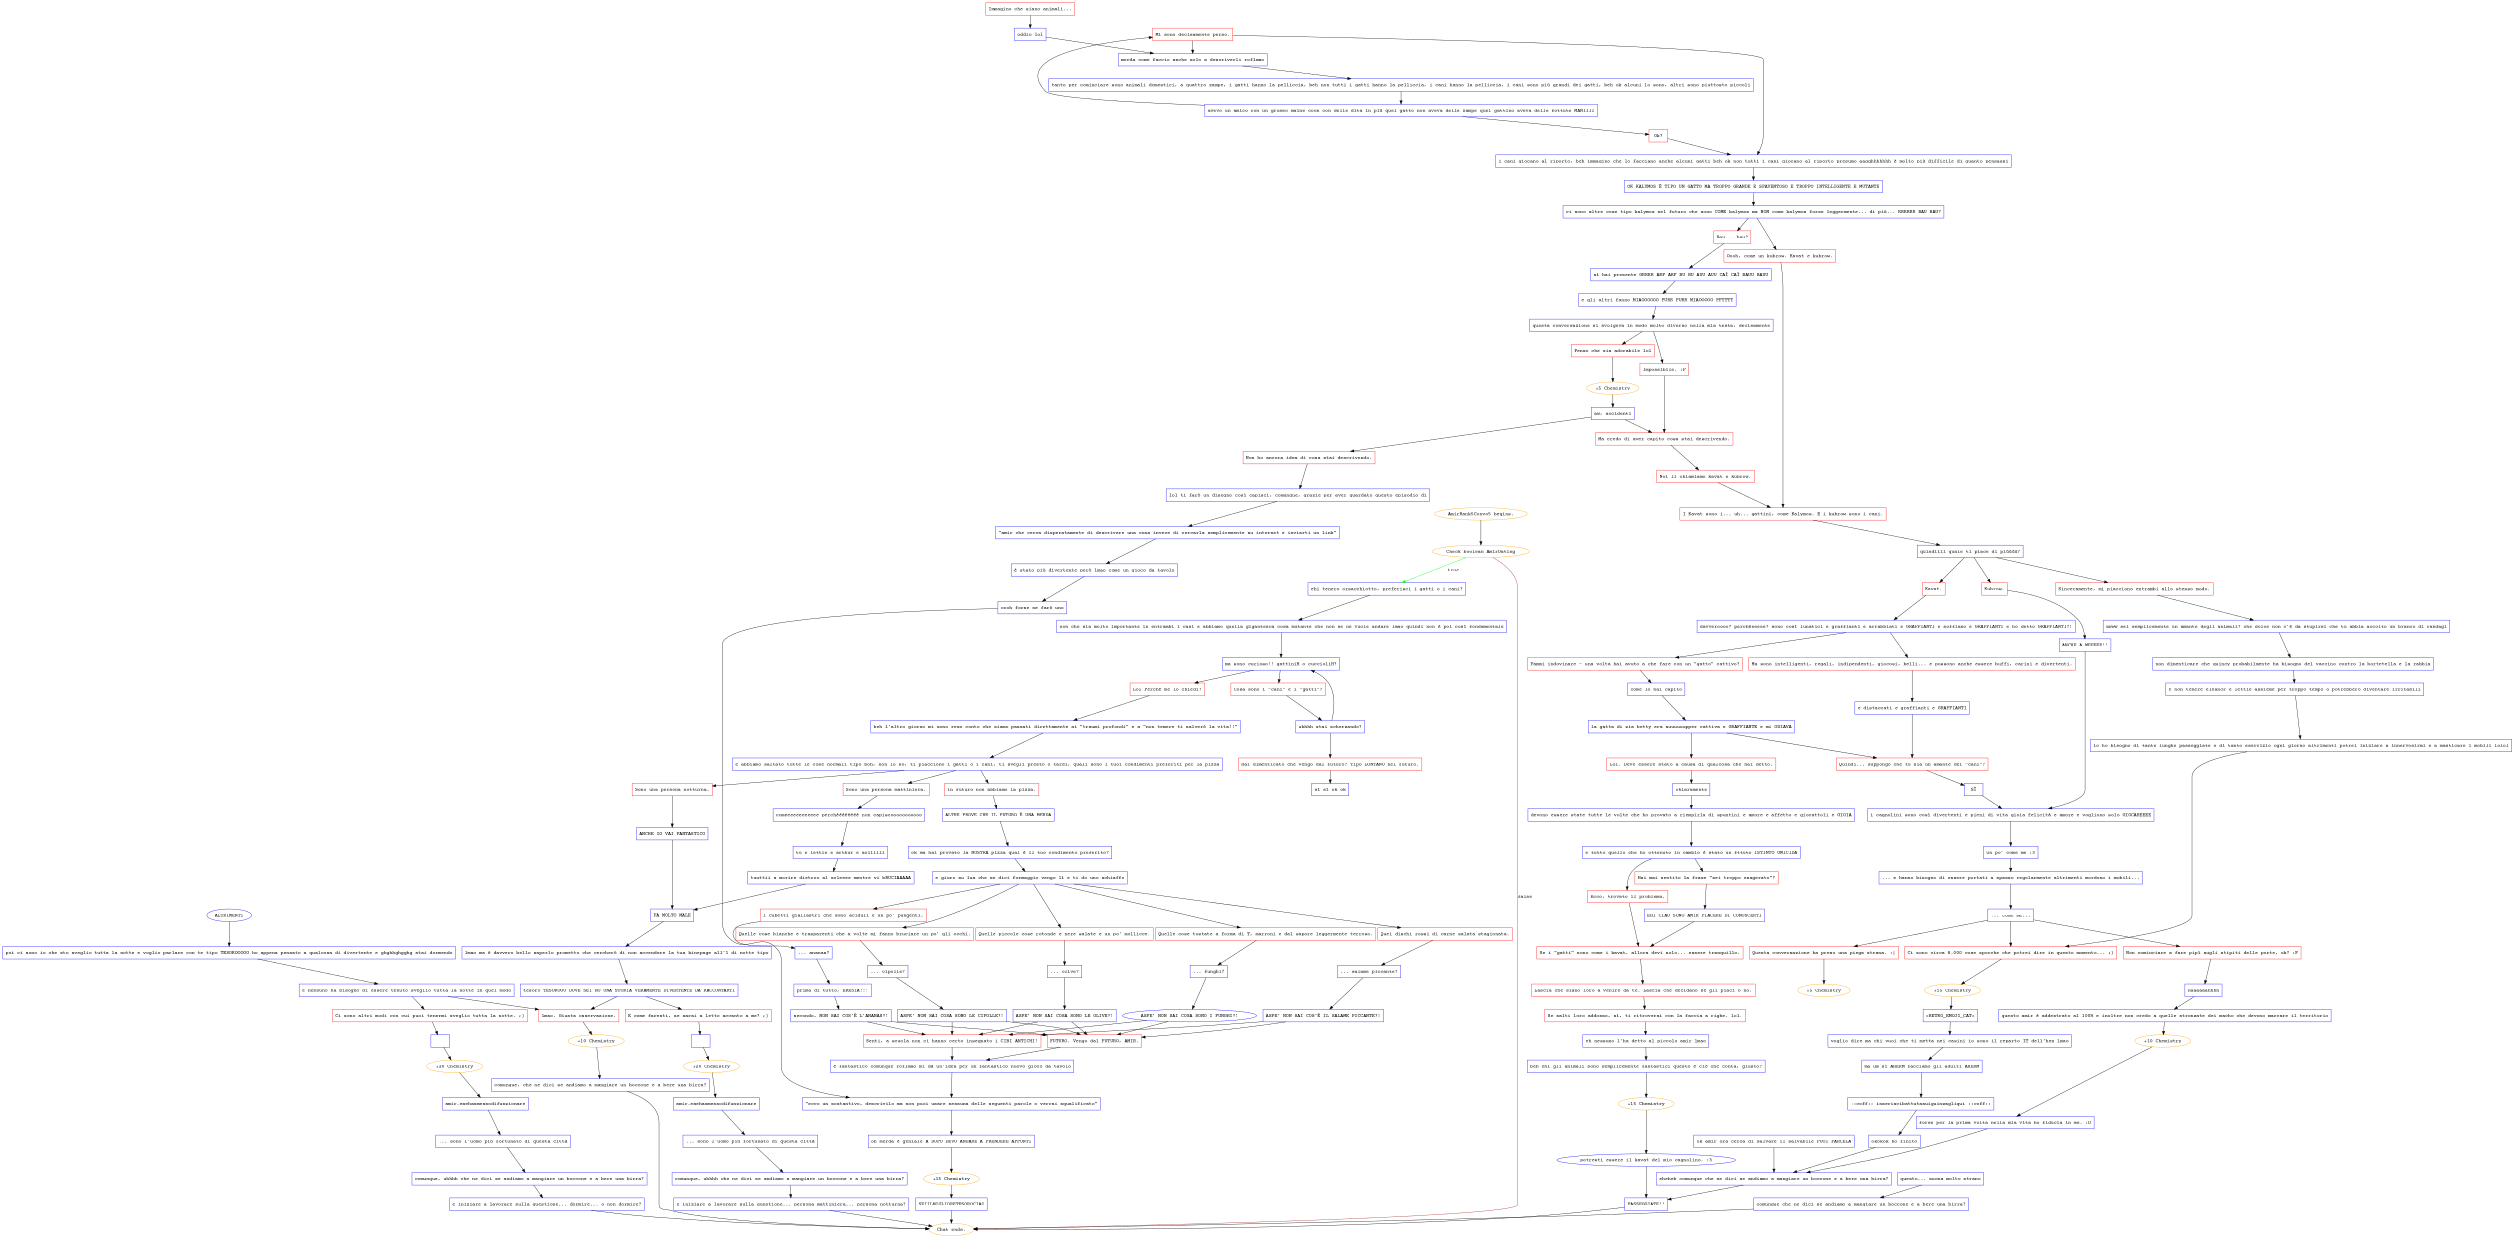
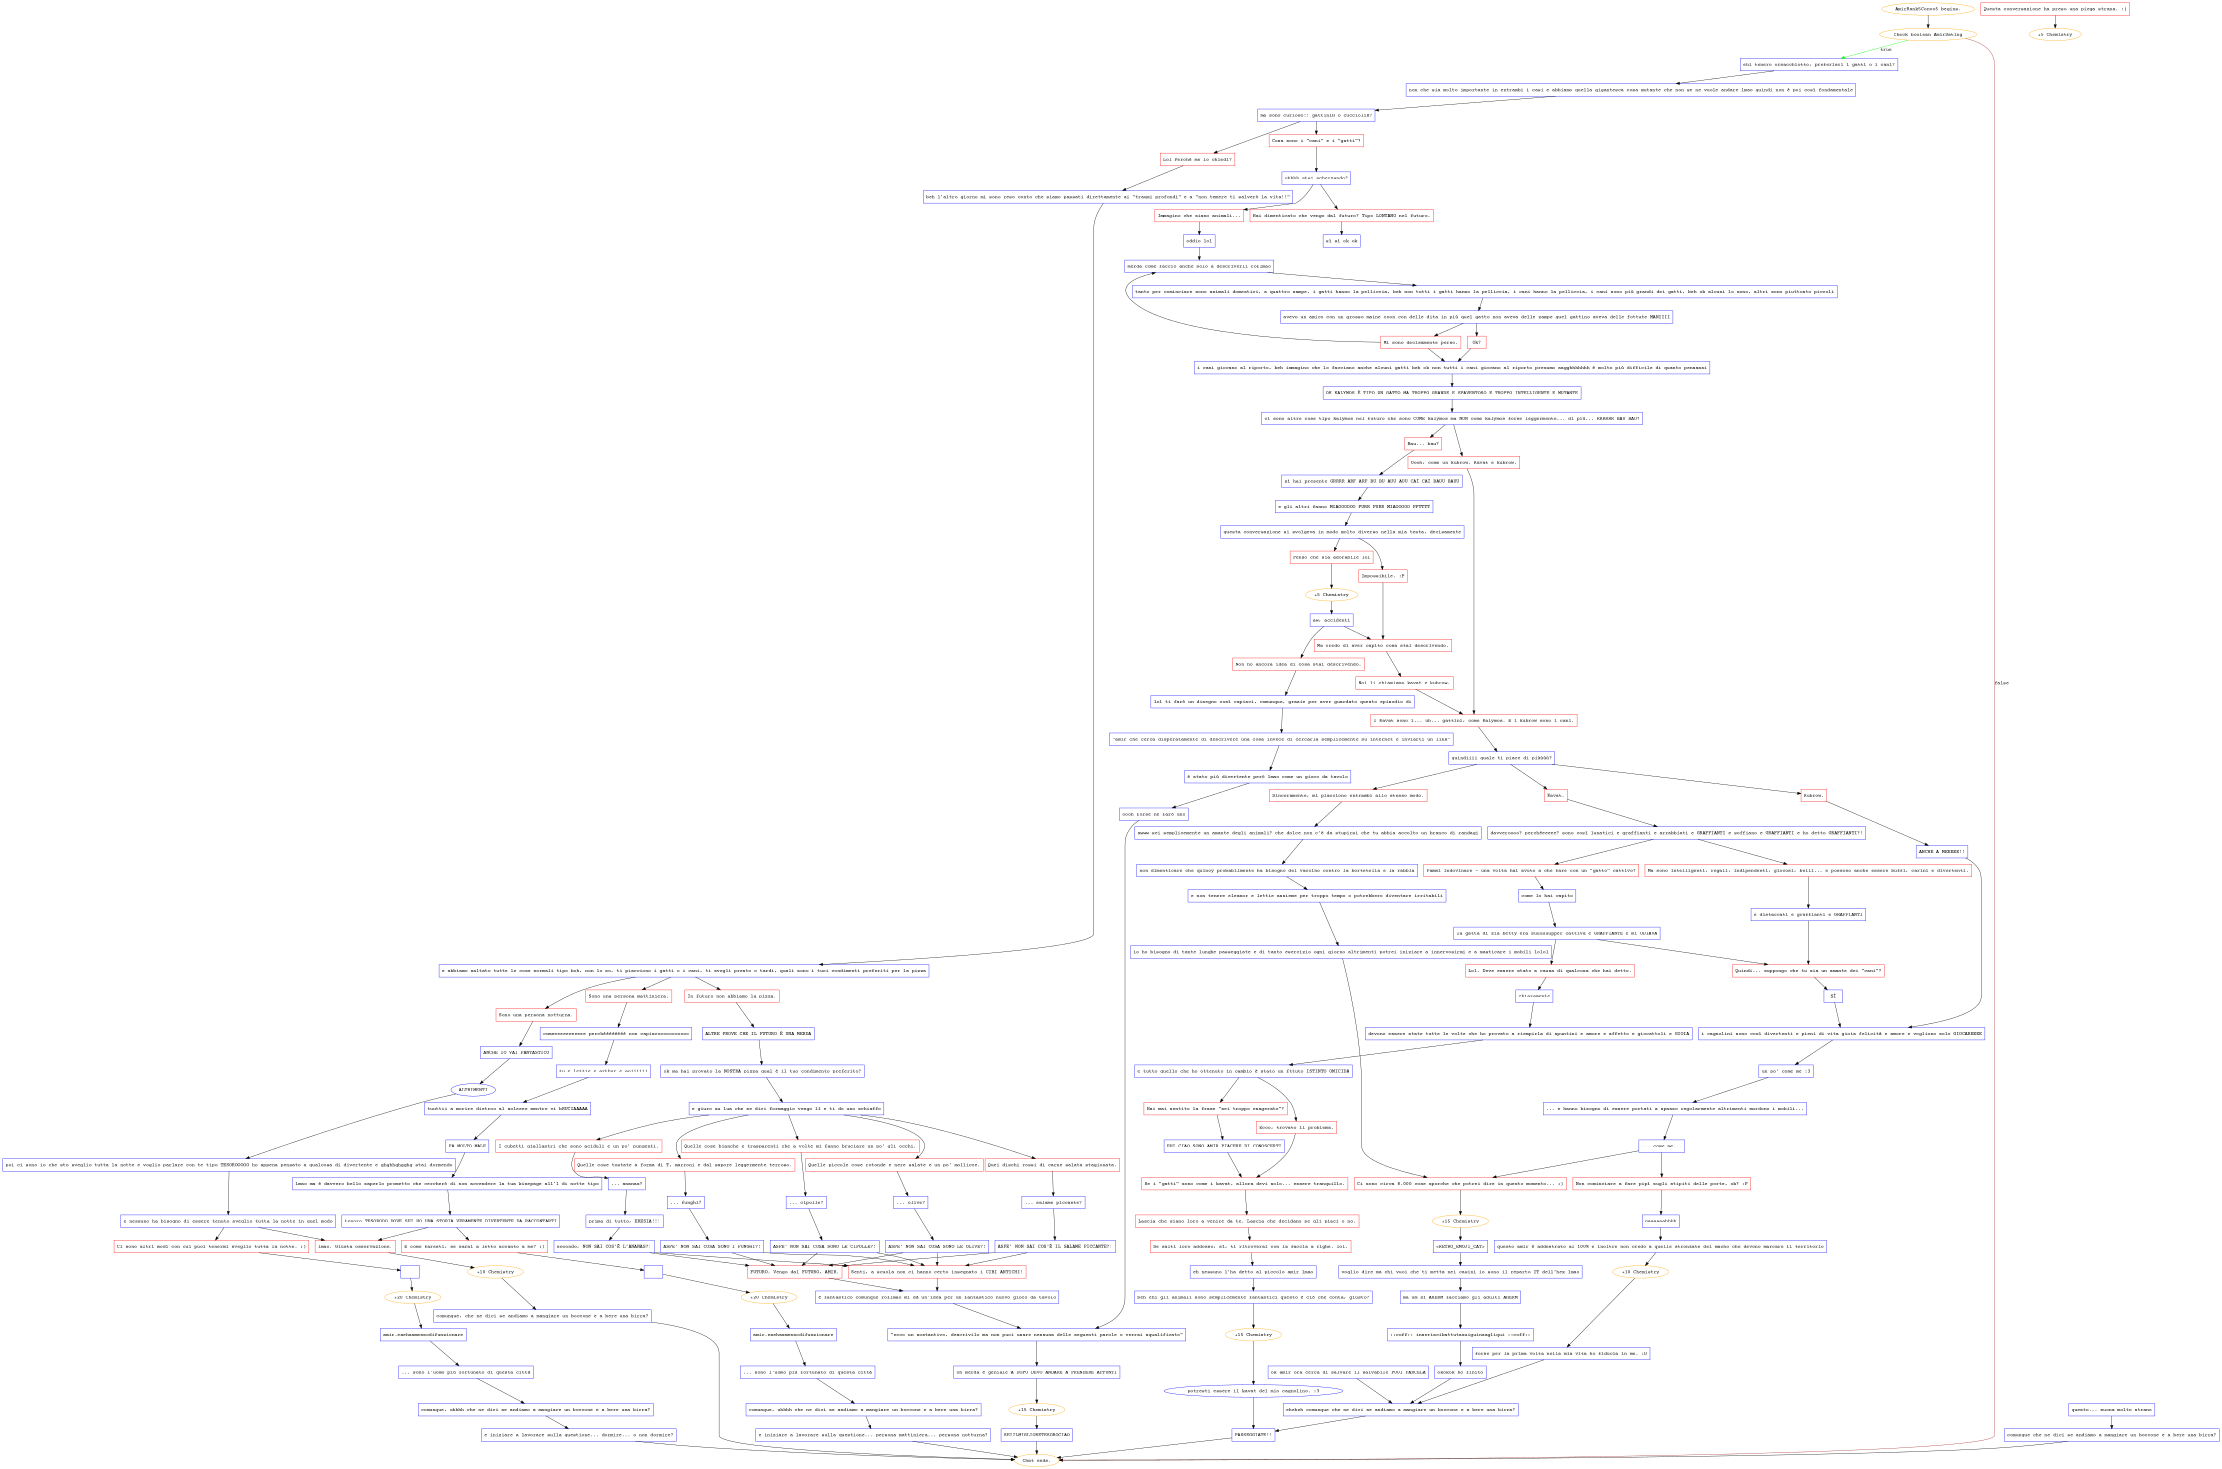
edge "uhhhh stai scherzando?" -> "ma sono curioso!! gattiniH o cuccioliH?": now "uhhhh stai scherzando?" -> "Immagino che siano animali..."
edge "ANCHE IO VAI FANTASTICO" -> "FA MOLTO MALE": now "ANCHE IO VAI FANTASTICO" -> "ALTRIMENTI"
edge "... come me..." -> "Questa conversazione ha preso una piega strana. :|": removed
node "ASPE' NON SAI COSA SONO I FUNGHI?!": shape ellipse -> box
